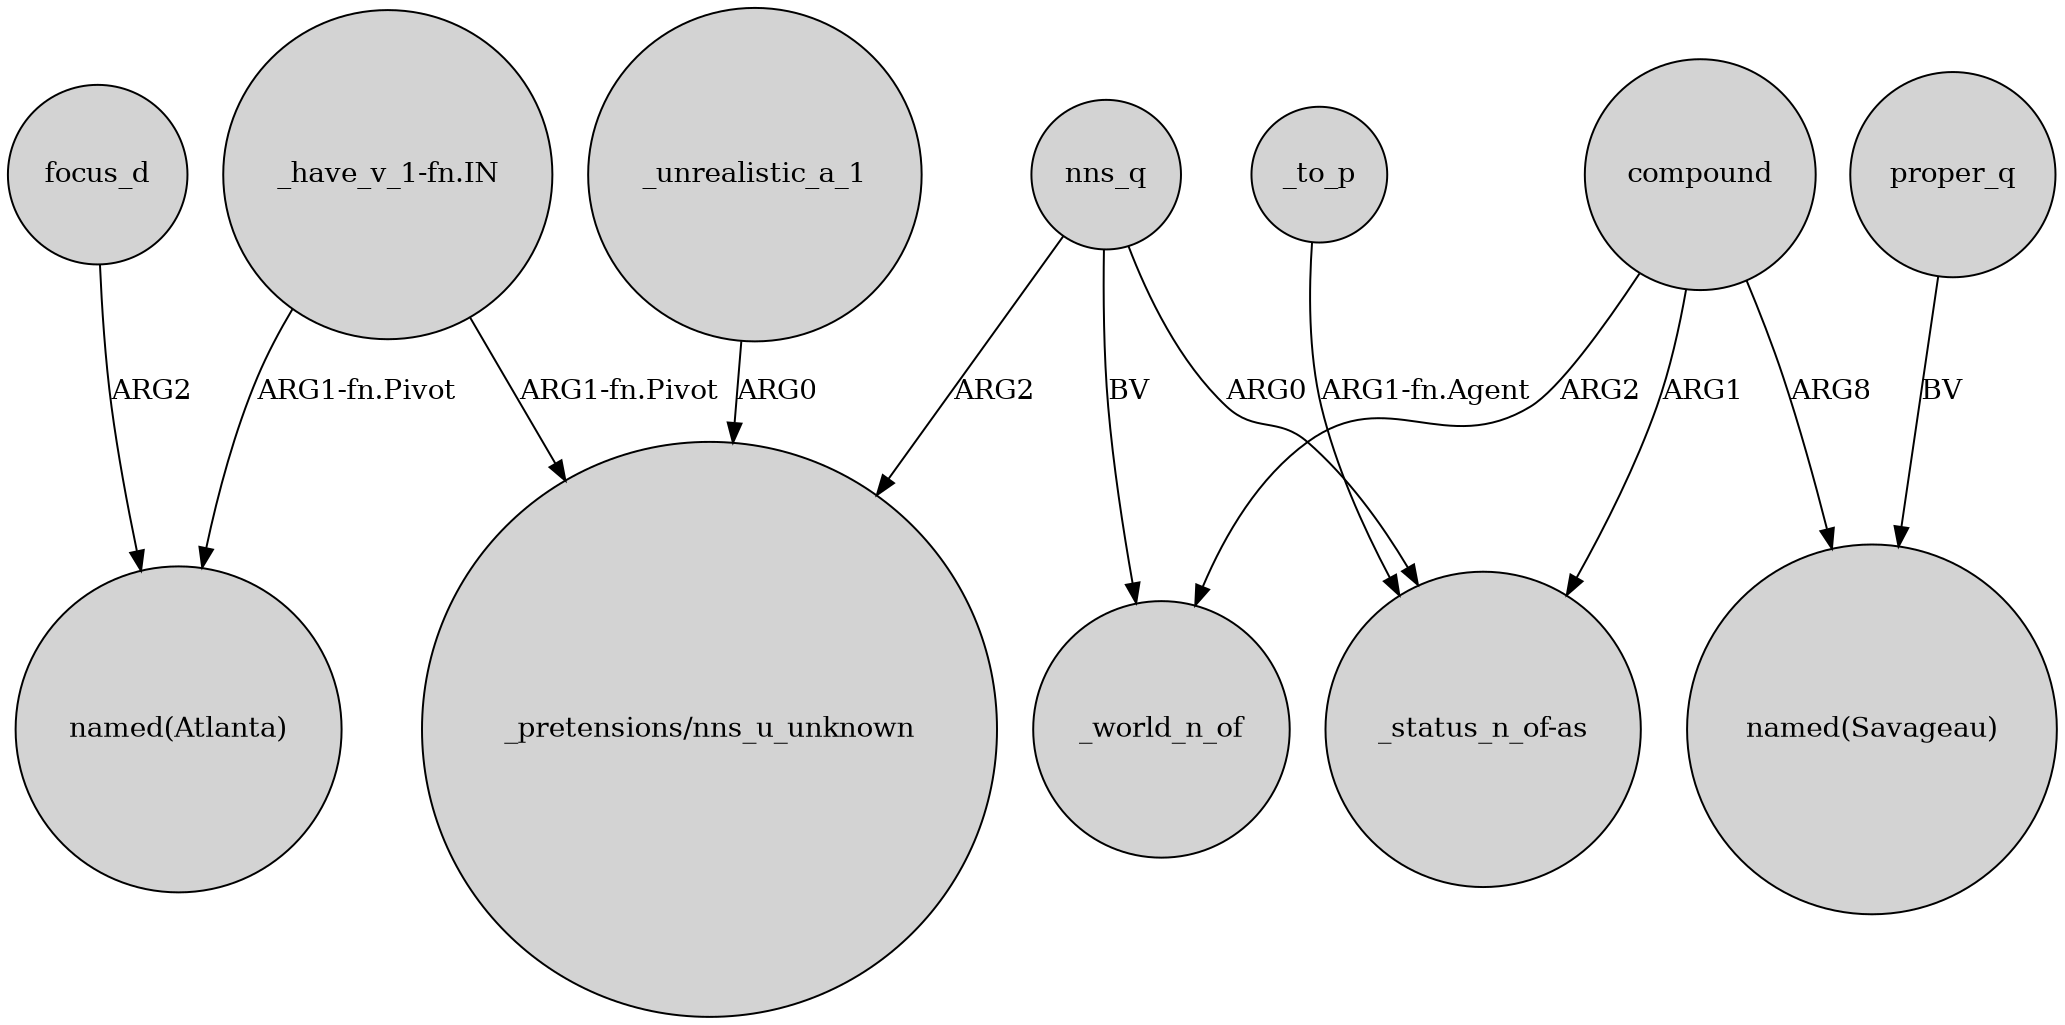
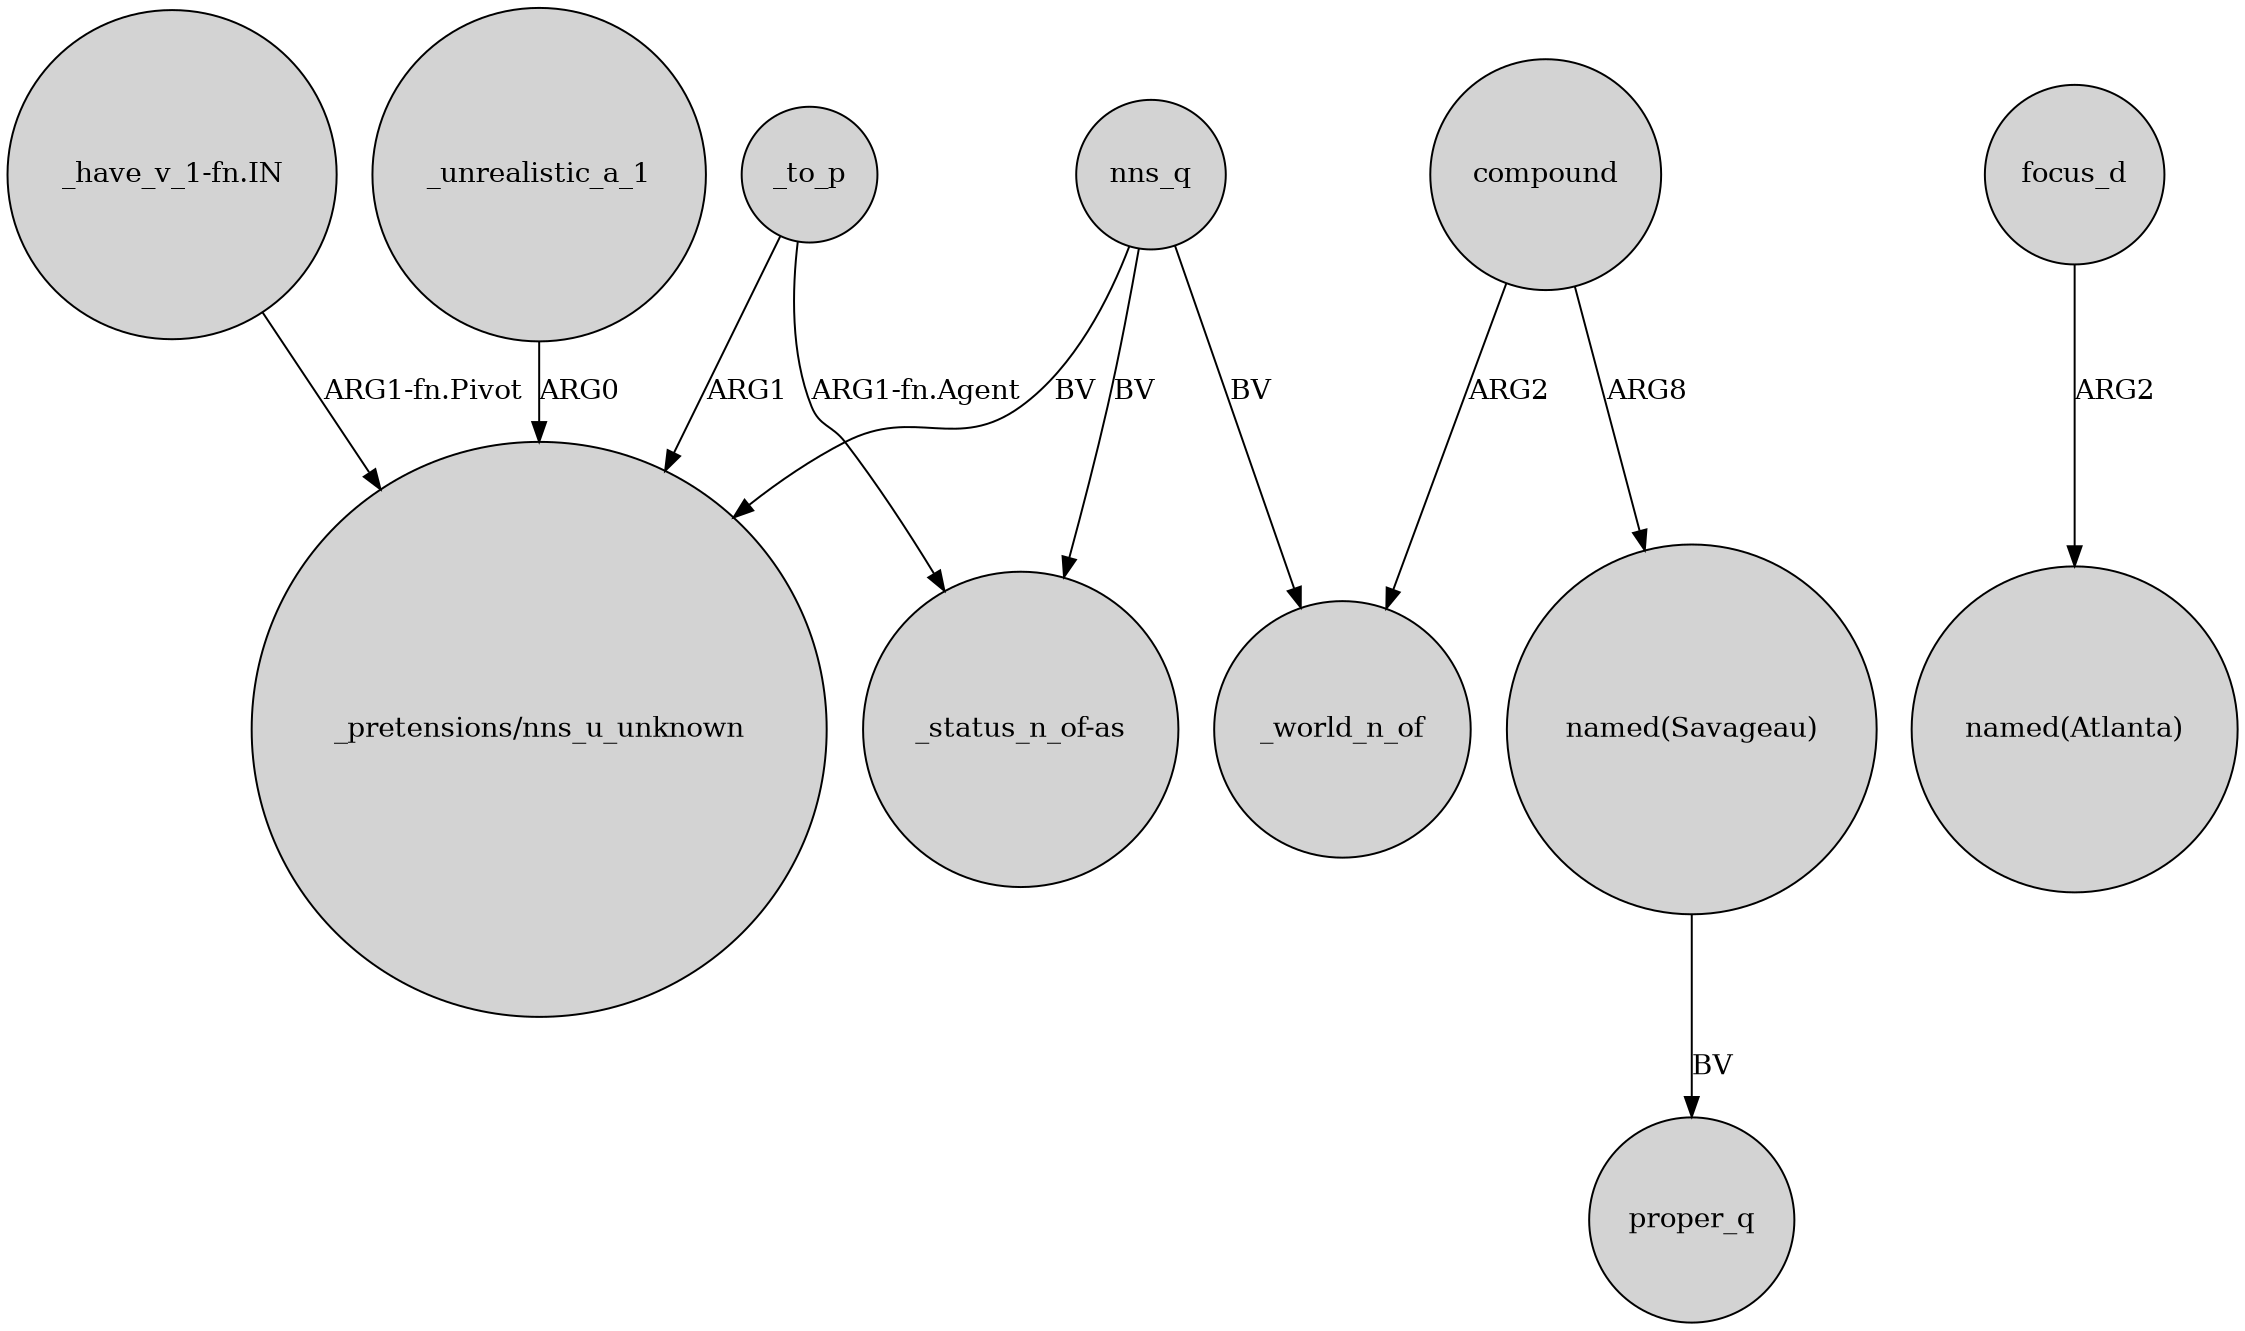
edge "_to_p" -> "_pretensions/nns_u_unknown": added, label "ARG1"
edge "nns_q" -> "_pretensions/nns_u_unknown": label "ARG2" -> "BV"
edge "nns_q" -> "_status_n_of-as": label "ARG0" -> "BV"
edge "proper_q" -> "named(Savageau)": reversed
edge "_have_v_1-fn.IN" -> "named(Atlanta)": removed, label "ARG1-fn.Pivot"
edge "compound" -> "_status_n_of-as": removed, label "ARG1"
